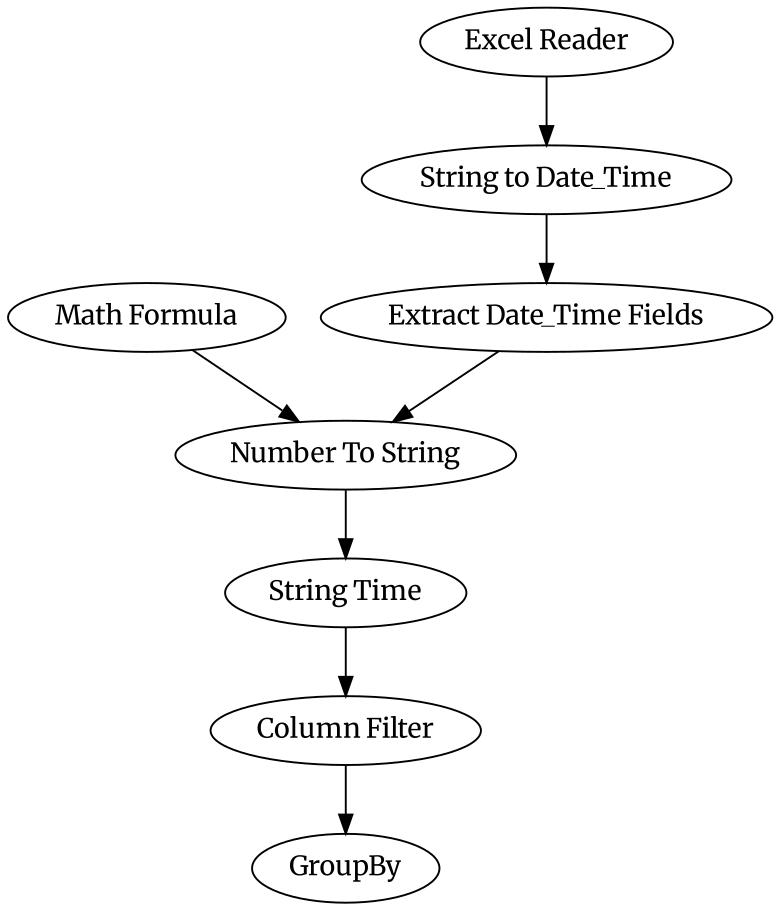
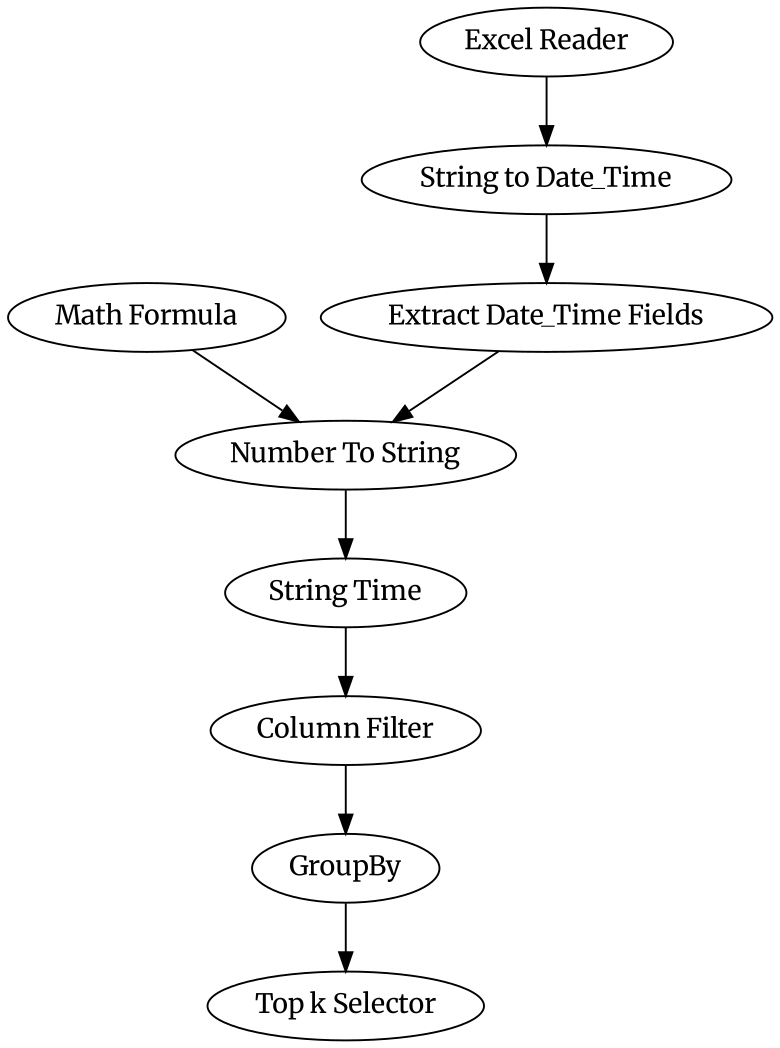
node "Top k Selector": added
